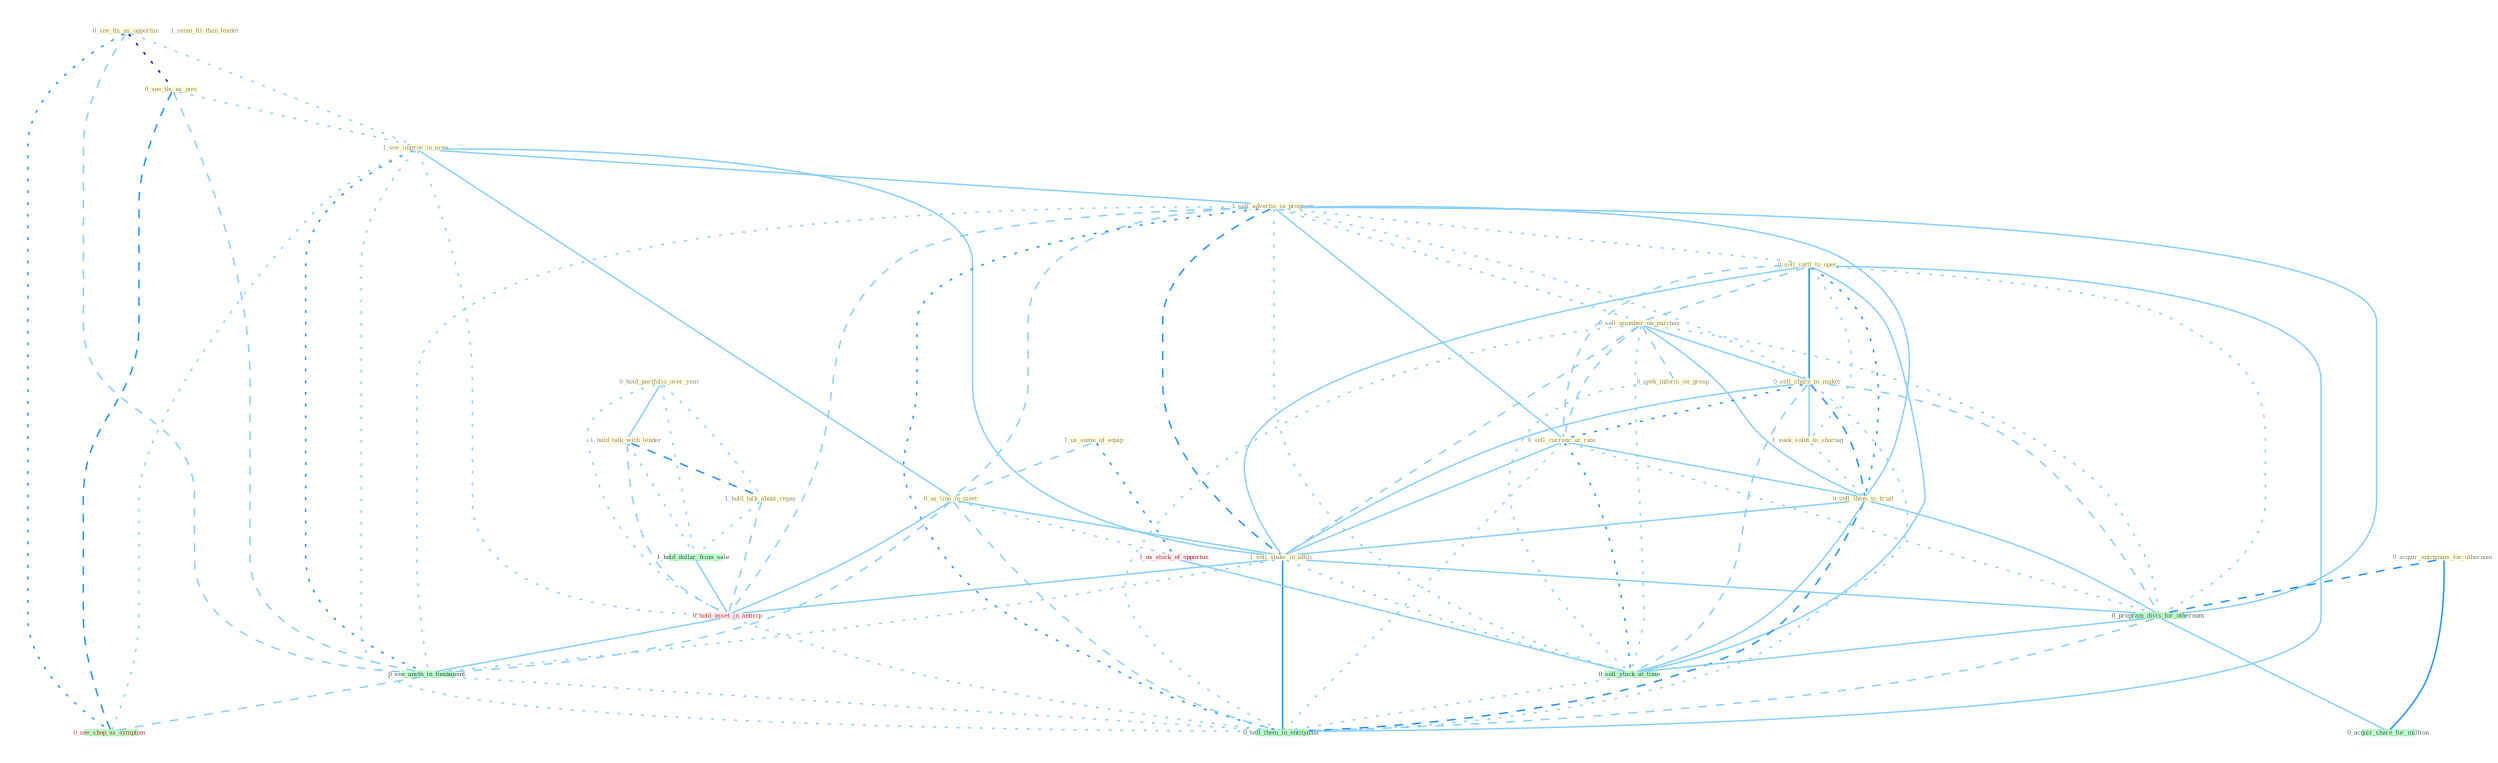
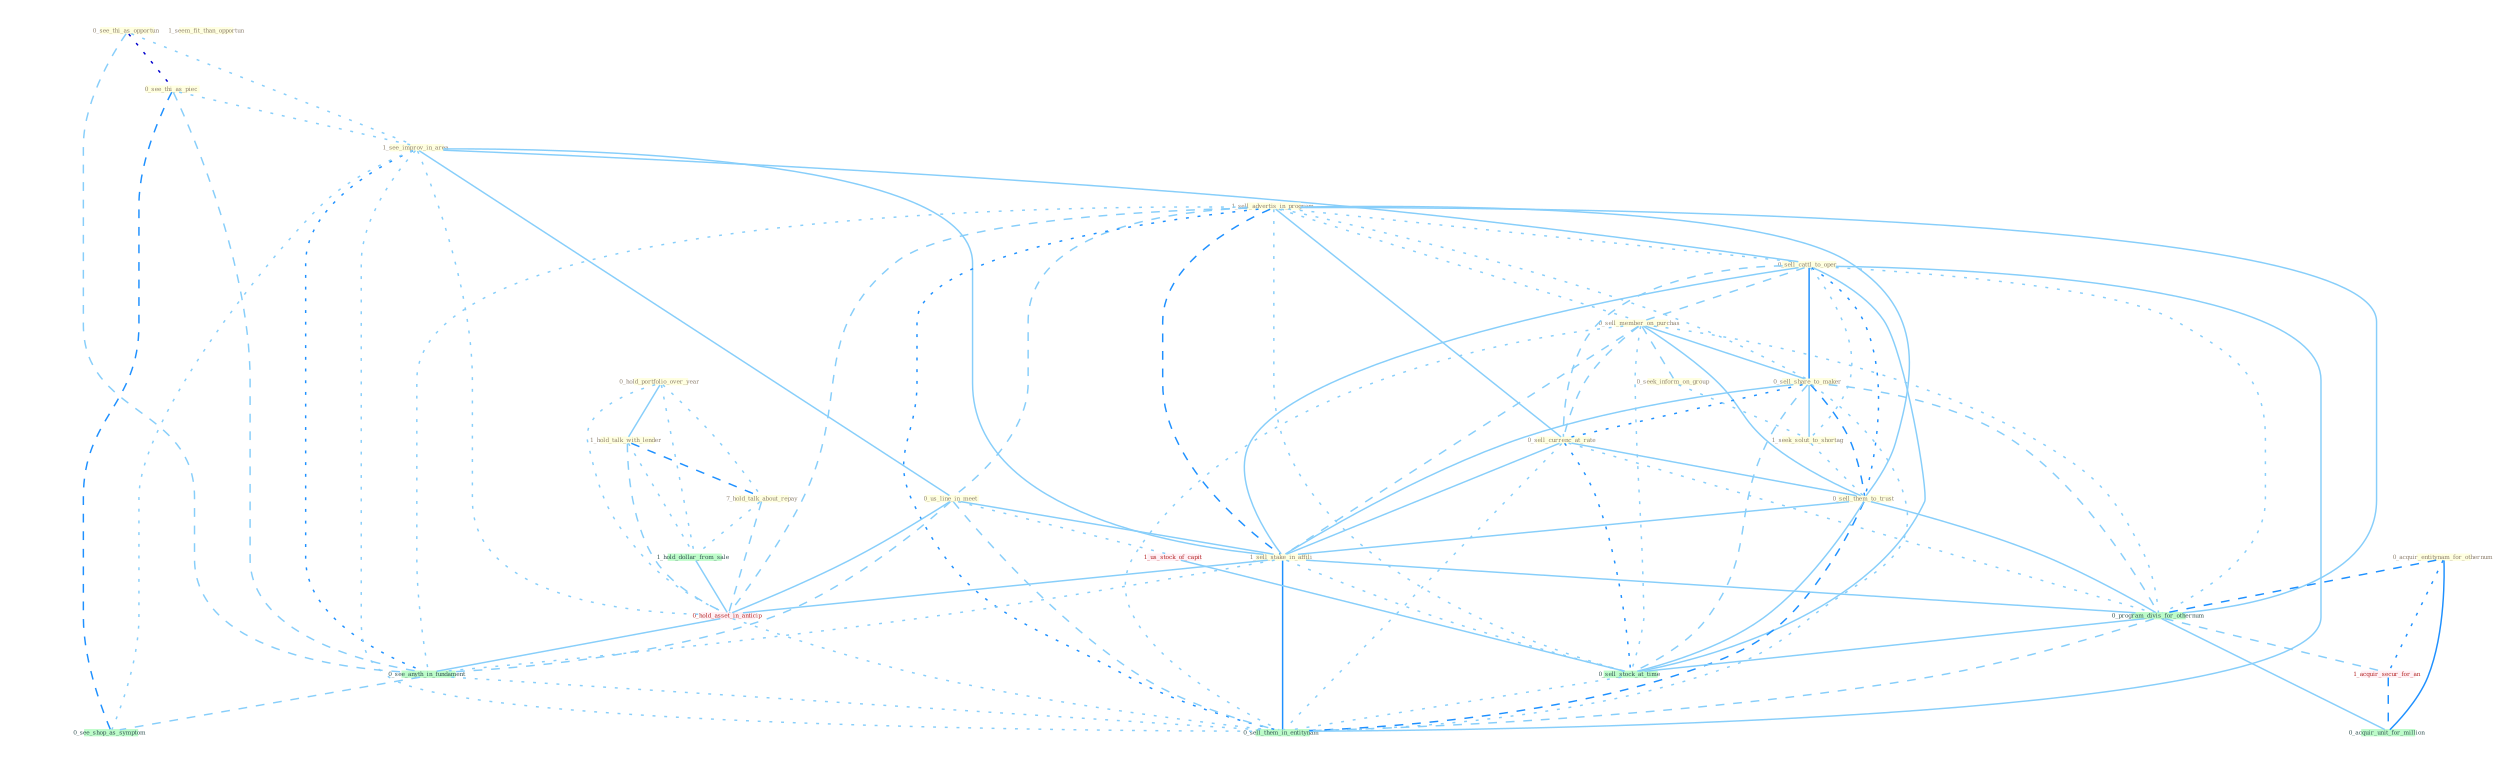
node "1_seem_fit_than_leader": label "1_seem_fit_than_leader" -> "1_seem_fit_than_opportun"
edge "1_see_improv_in_area" -- "1_sell_advertis_in_program": now "1_see_improv_in_area" -- "0_sell_cattl_to_oper"
edge "0_see_thi_as_opportun" -- "0_see_shop_as_symptom": removed
node "1_us_some_of_equip": removed
node "1_hold_talk_about_repay": label "1_hold_talk_about_repay" -> "7_hold_talk_about_repay"
edge "0_seek_inform_on_group" -- "0_sell_stock_at_time": now "0_seek_inform_on_group" -- "1_seek_solut_to_shortag"
node "1_us_stock_of_opportun": label "1_us_stock_of_opportun" -> "1_us_stock_of_capit"
node "1_acquir_secur_for_an": added
node "0_see_shop_as_symptom": fontcolor #b22222 -> #2f4f4f
node "0_acquir_share_for_million": label "0_acquir_share_for_million" -> "0_acquir_unit_for_million"
